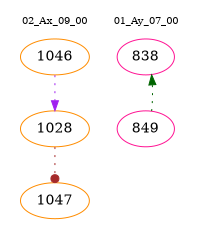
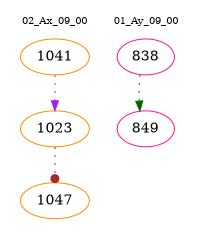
cluster "01_Ay_07_00": label "01_Ay_07_00" -> "01_Ay_09_00"
node "1046": label "1046" -> "1041"
edge "849" -> "838": reversed
node "1028": label "1028" -> "1023"
